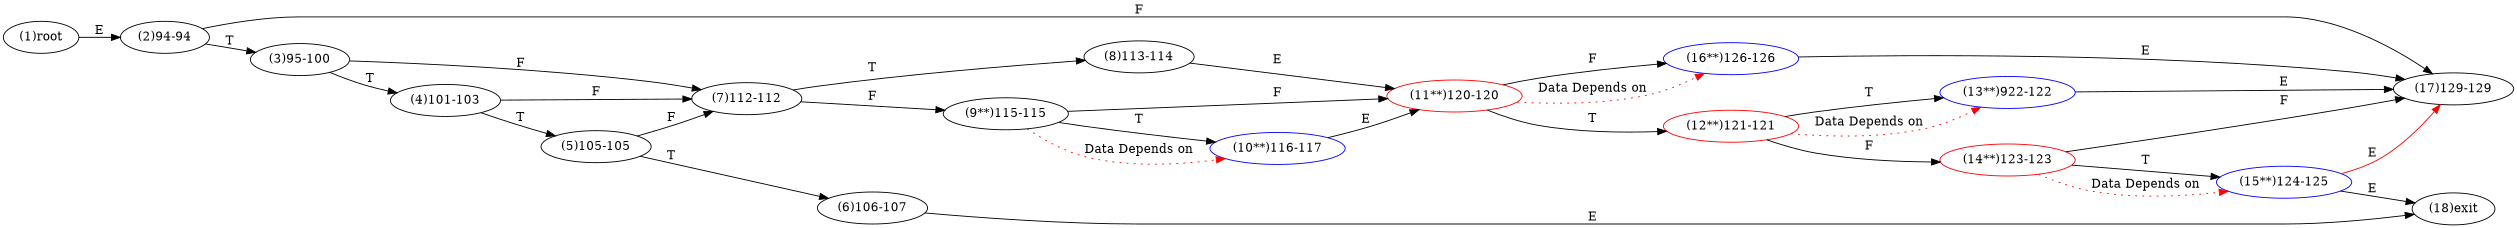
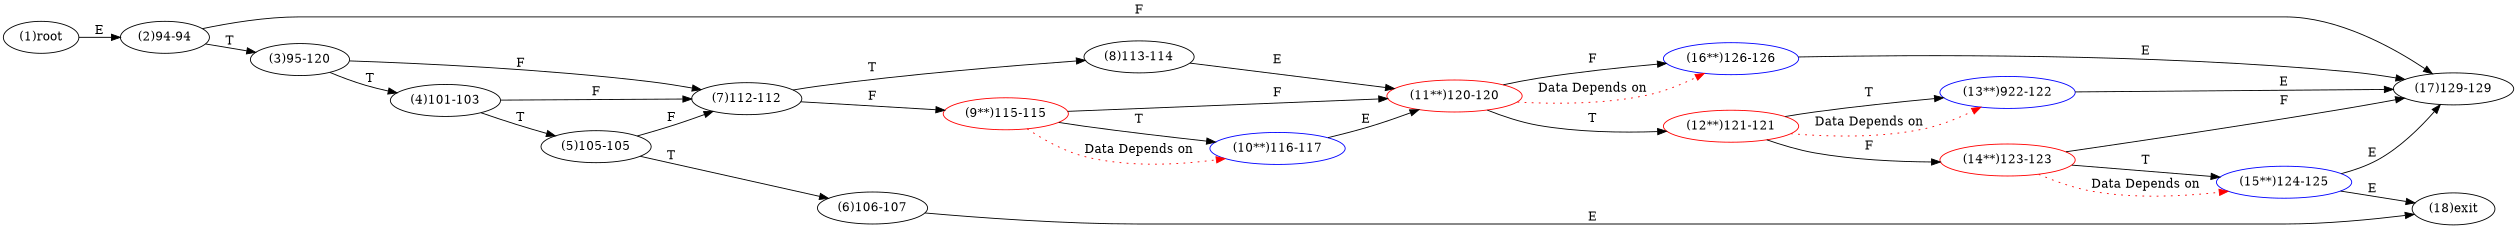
node "(3)95-100": label "(3)95-100" -> "(3)95-120"
node "(9**)115-115": color black -> red
edge "(15**)124-125" -> "(17)129-129": color red -> black
